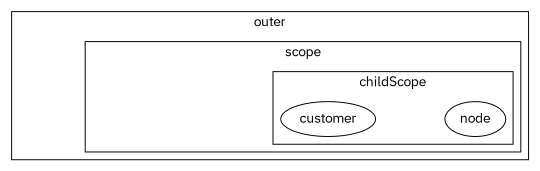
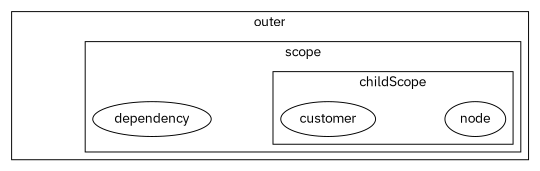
node "dependency": added
